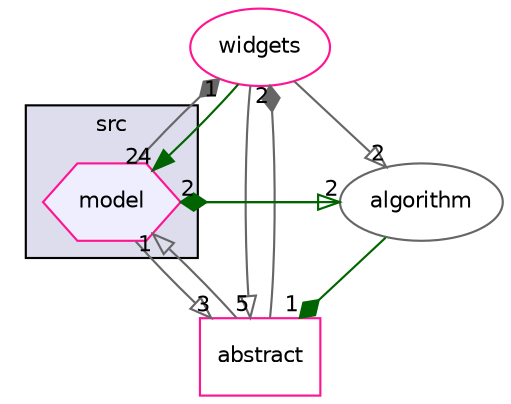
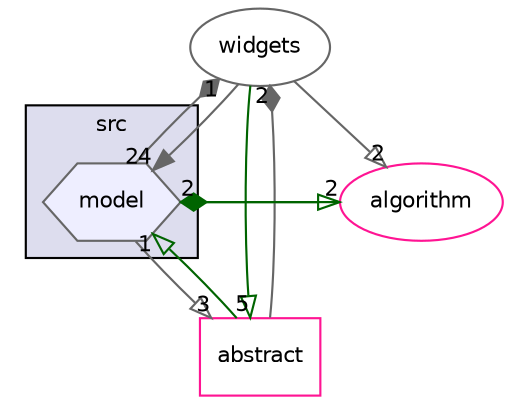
node "widgets": color deeppink -> gray40
edge "widgets" -> "model": color darkgreen -> gray40
edge "widgets" -> "abstract": color gray40 -> darkgreen
node "model": color deeppink -> gray40
node "algorithm": color gray40 -> deeppink
edge "algorithm" -> "abstract": removed
edge "abstract" -> "model": color gray40 -> darkgreen
